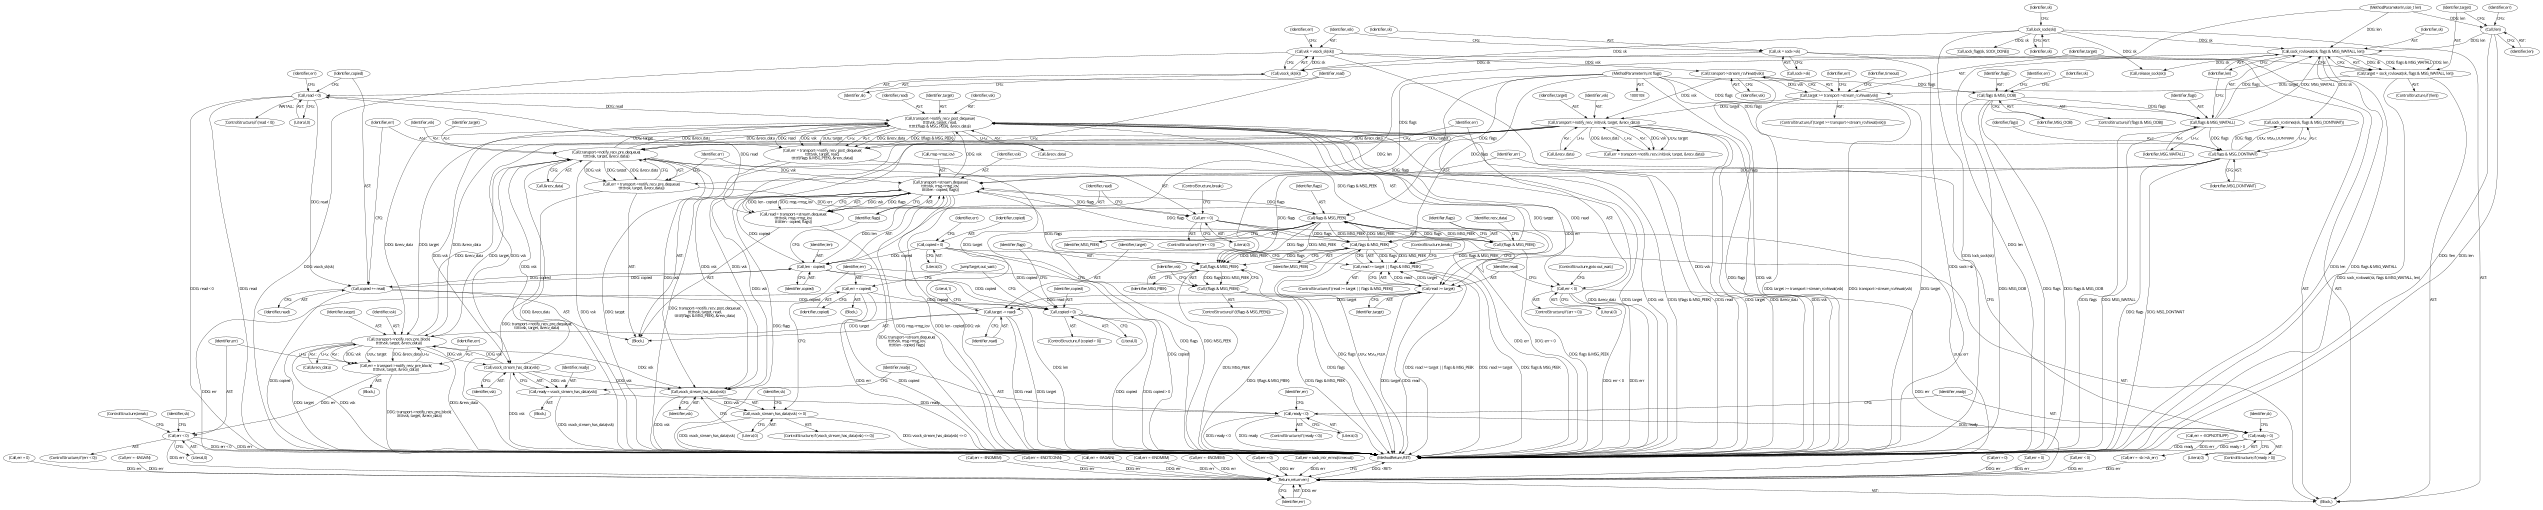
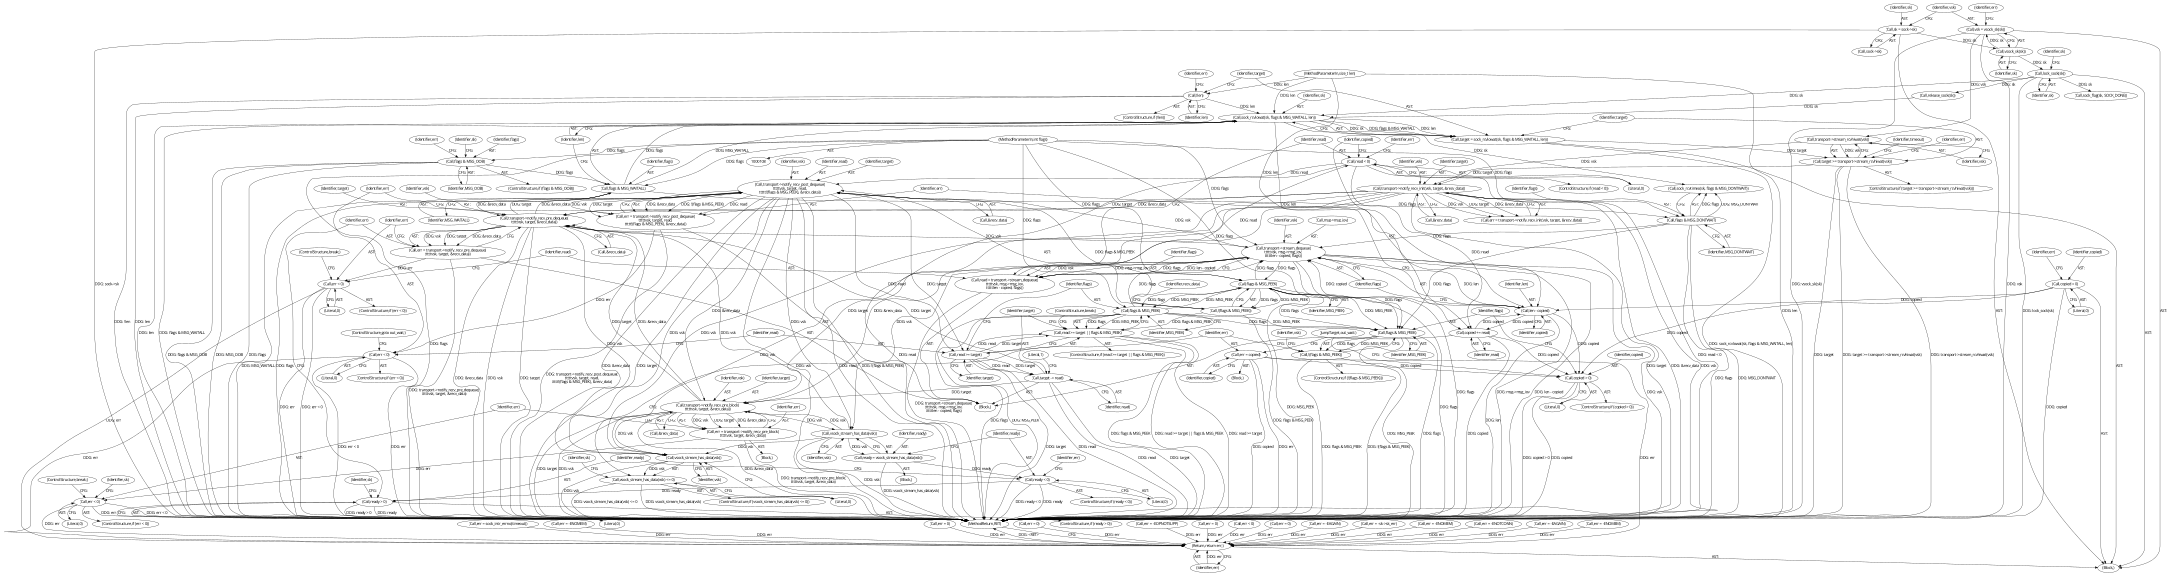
edge "(Call,lock_sock(sk))" -> "(Call,vsock_sk(sk))": reversed
edge "(Call,sock_rcvlowat(sk, flags & MSG_WAITALL, len))" -> "(Call,release_sock(sk))": reversed
edge "(Call,target = sock_rcvlowat(sk, flags & MSG_WAITALL, len))" -> "(ControlStructure,if (!len))": now "(Call,!len)" -> "(ControlStructure,if (!len))"
edge "(Call,read < 0)" -> "(ControlStructure,if (read < 0))": label "WAITALL: " -> "AST: "
edge "(MethodParameterIn,size_t len)" -> "(Call,len - copied)": added, label "DDG: len"
edge "(Call,transport->stream_rcvhiwat(vsk))" -> "(MethodReturn,RET)": removed, label "DDG: vsk"
edge "(Call,err = -EOPNOTSUPP)" -> "(Call,err = -sk->sk_err)": now "(Call,err = -EOPNOTSUPP)" -> "(Return,return err;)"
